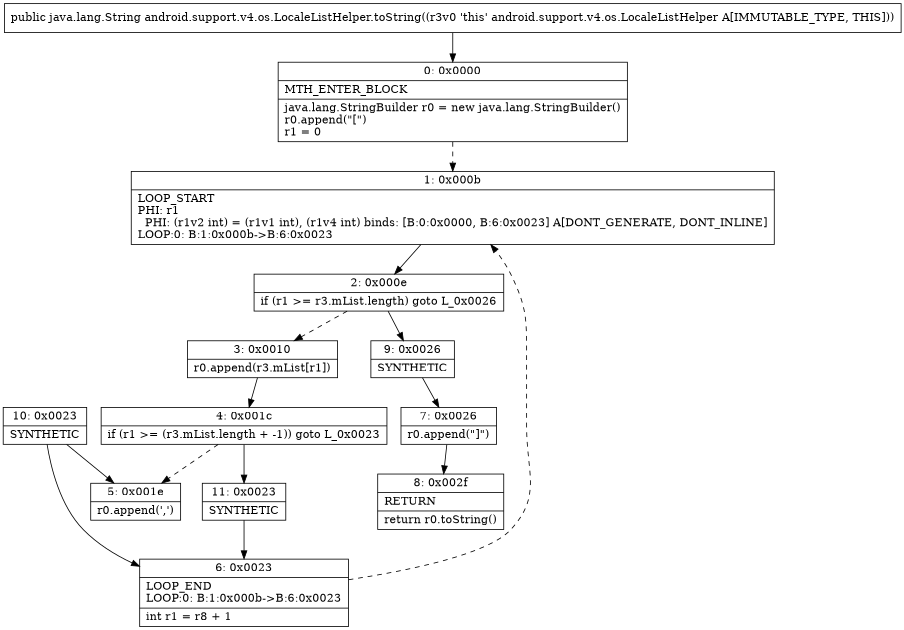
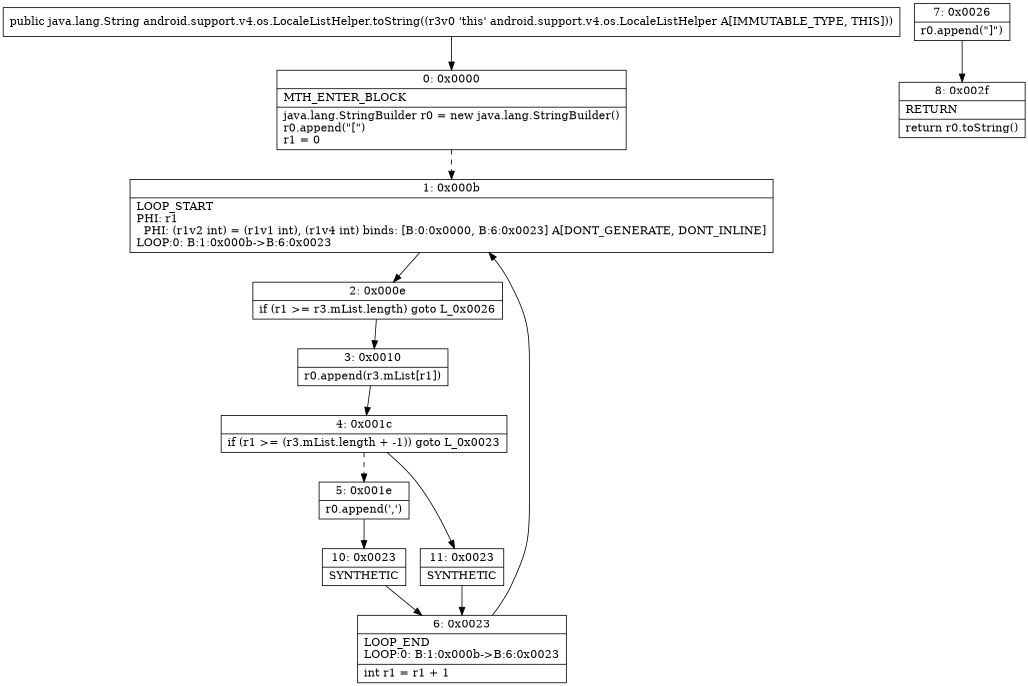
edge "2: 0x000e" -> "3: 0x0010": style dashed -> solid
node "9: 0x0026": removed
edge "10: 0x0023" -> "5: 0x001e": reversed
edge "6: 0x0023" -> "1: 0x000b": style dashed -> solid
node "6: 0x0023": text "int r1 = r8 + 1" -> "int r1 = r1 + 1"
